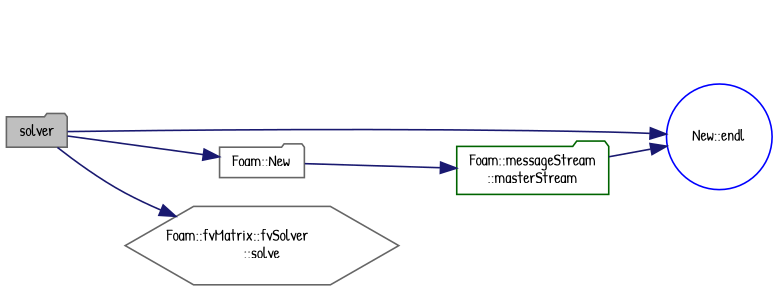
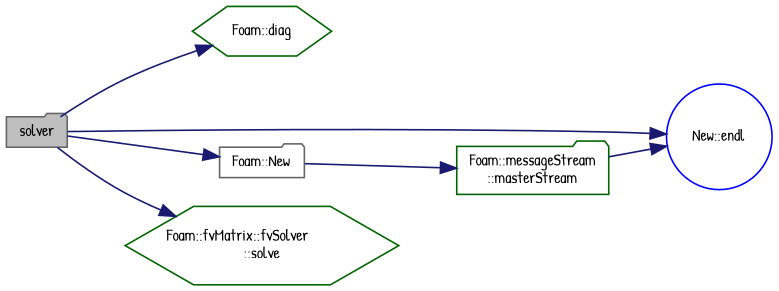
node "Foam::diag": added
node "Foam::fvMatrix::fvSolver ::solve": color gray40 -> darkgreen
